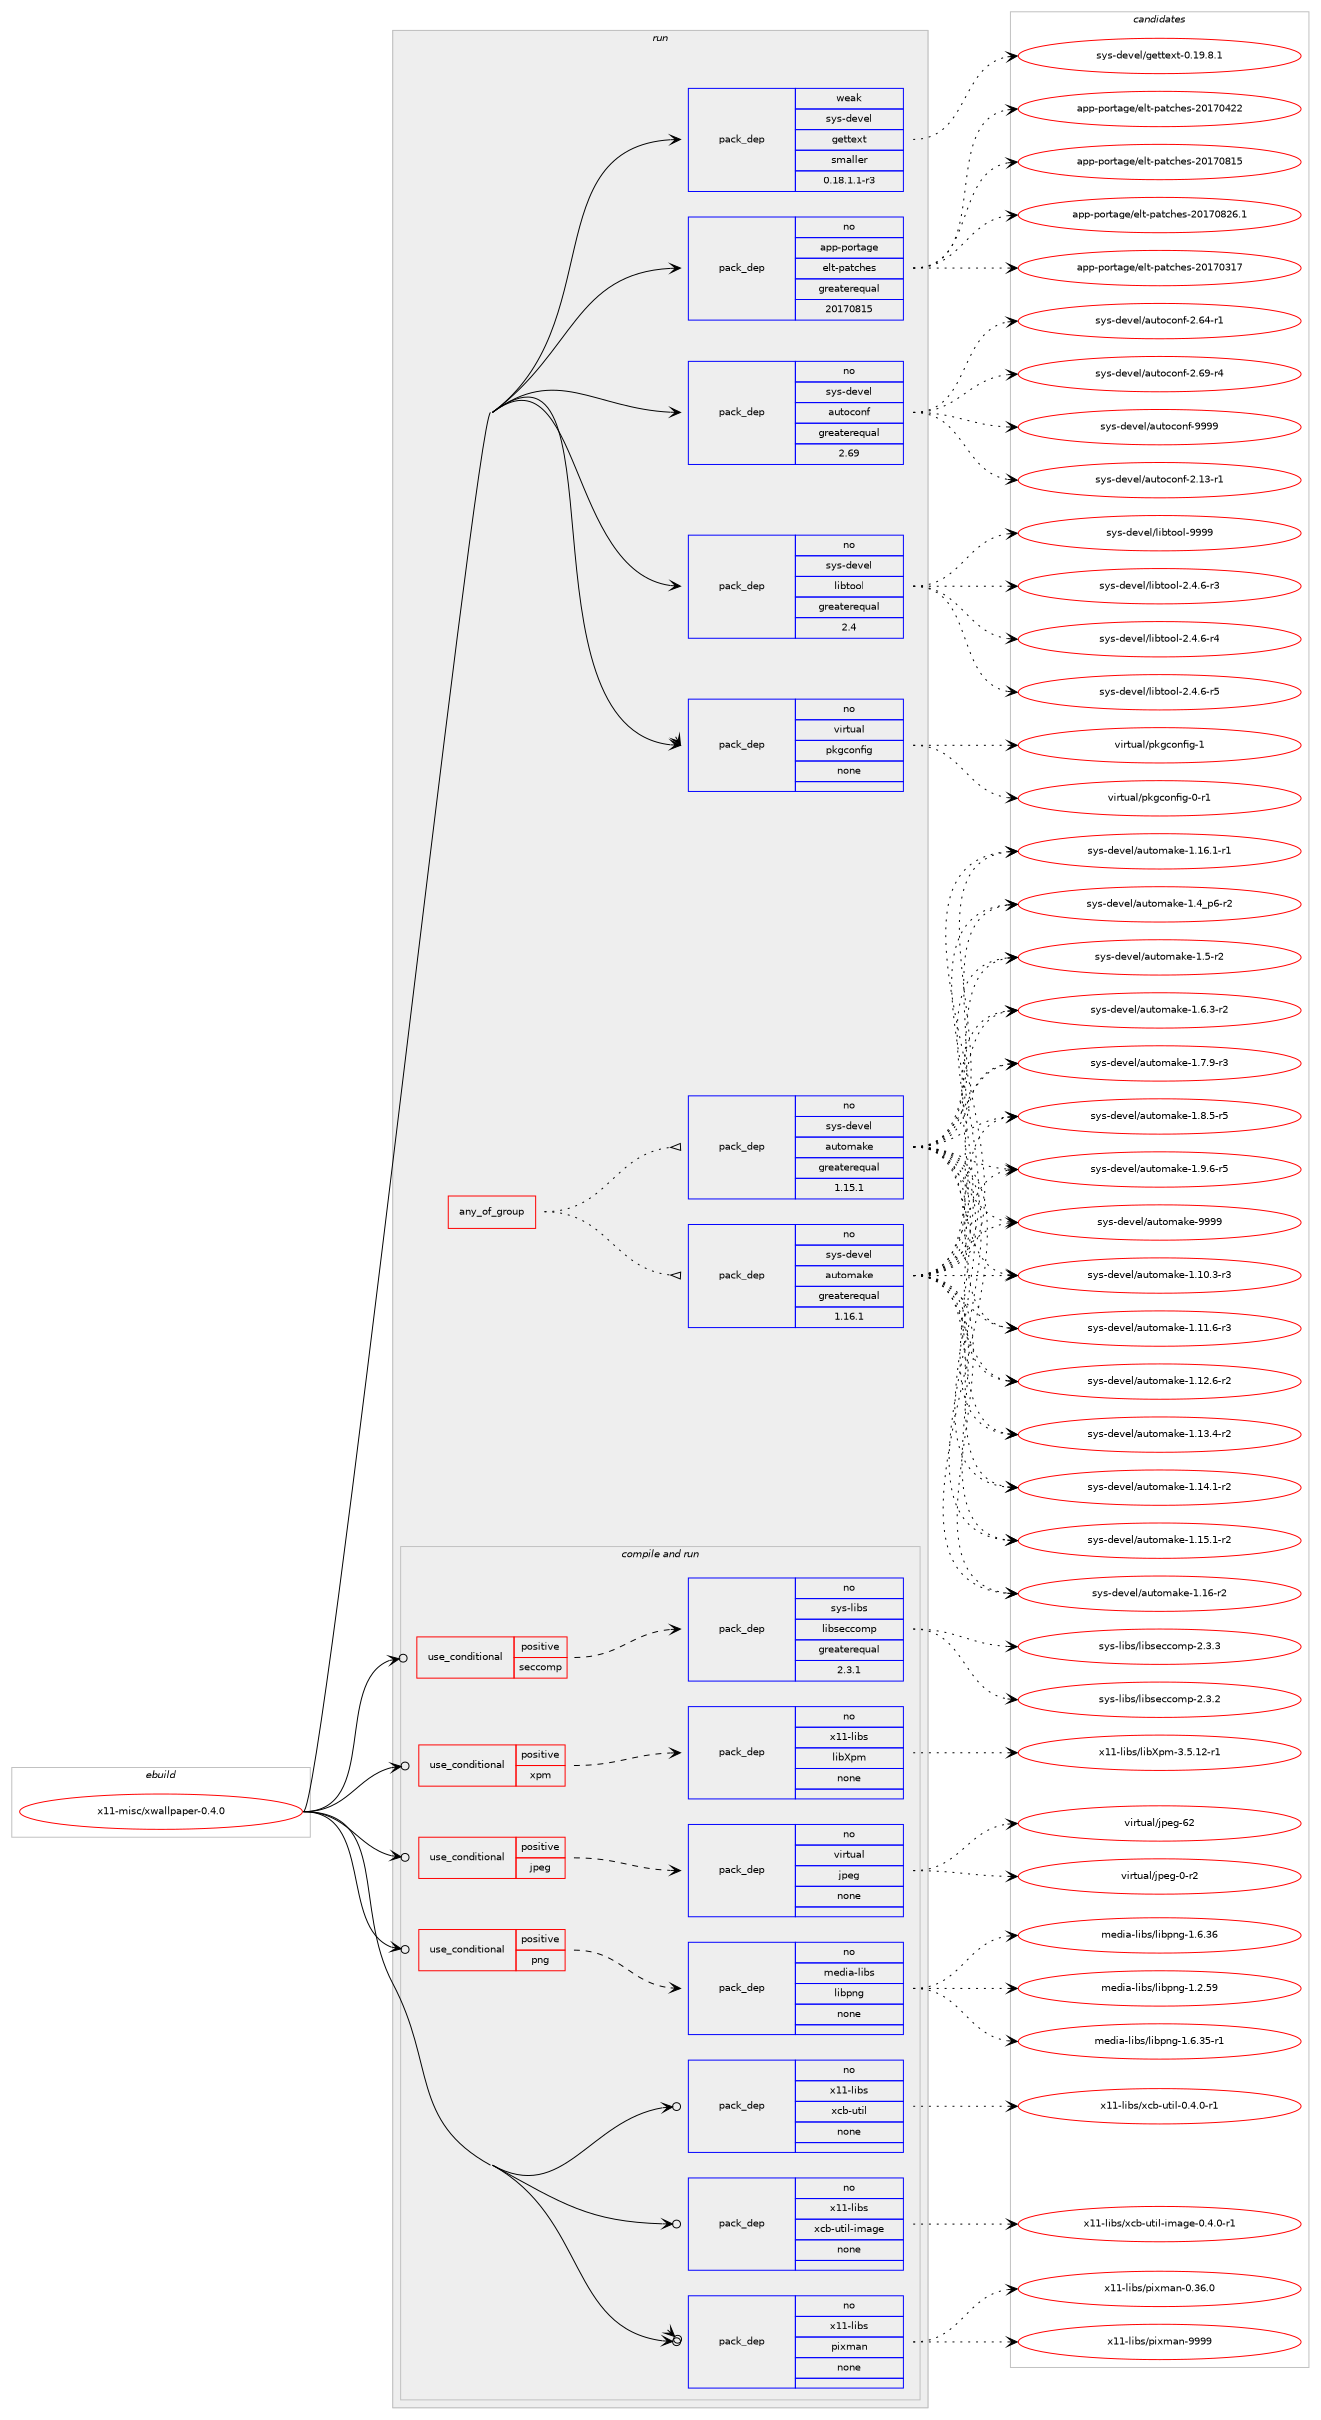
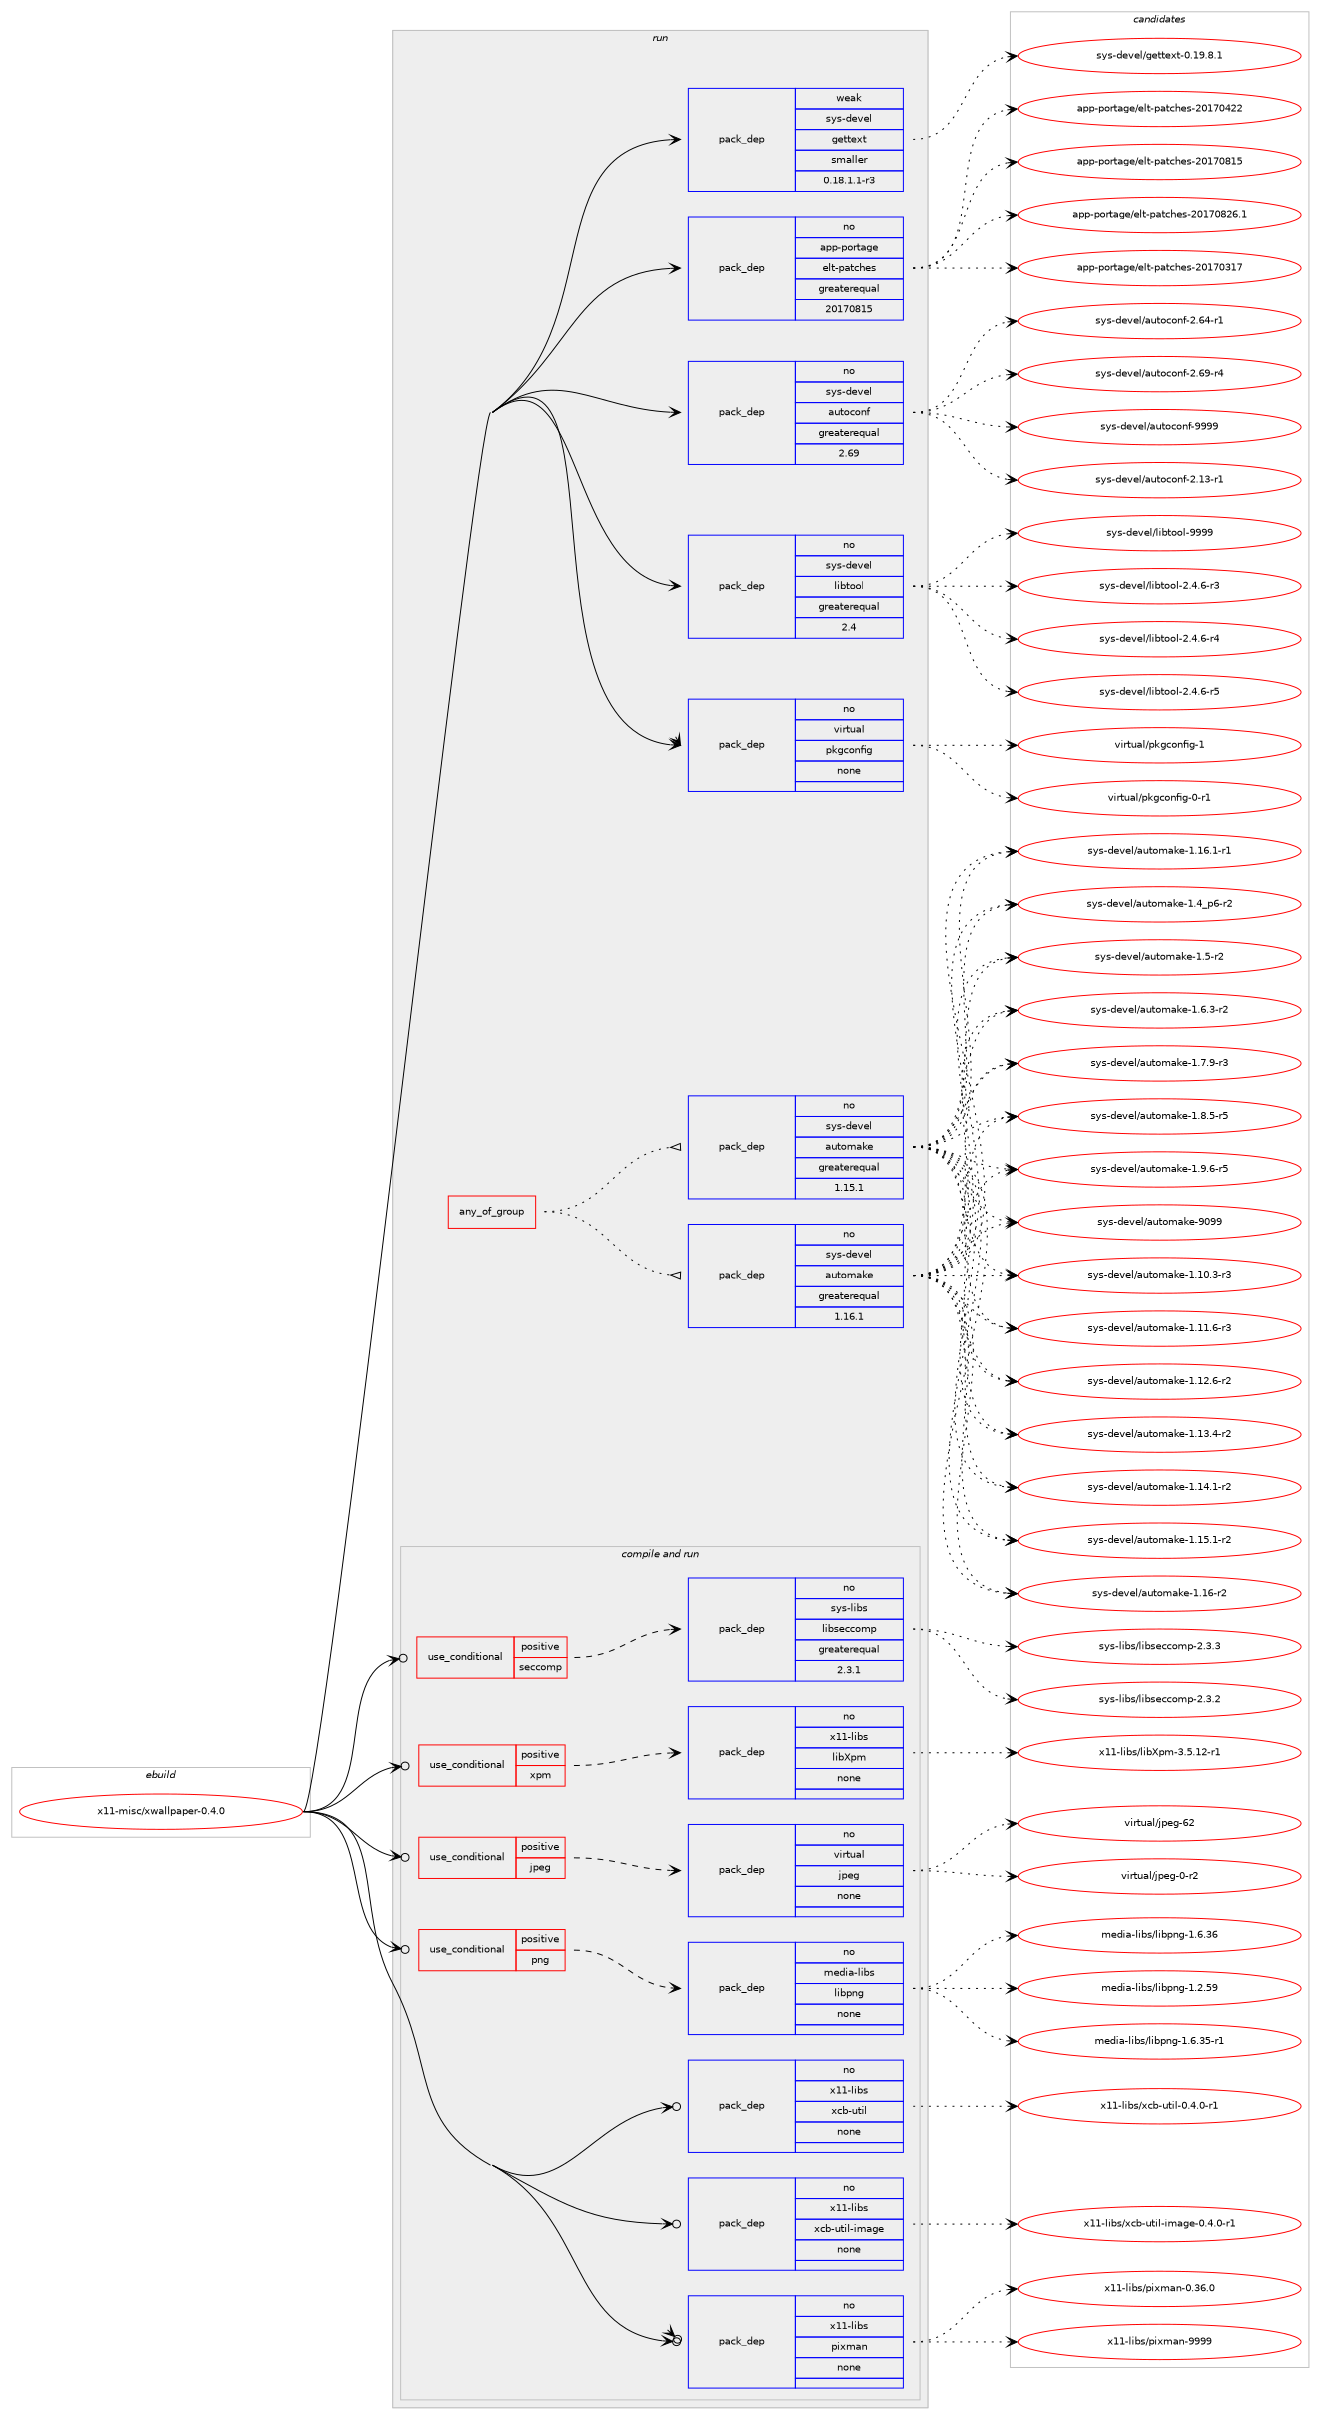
node "sys-devel/automake-9999": label "sys-devel/automake-9999" -> "sys-devel/automake-9099"
